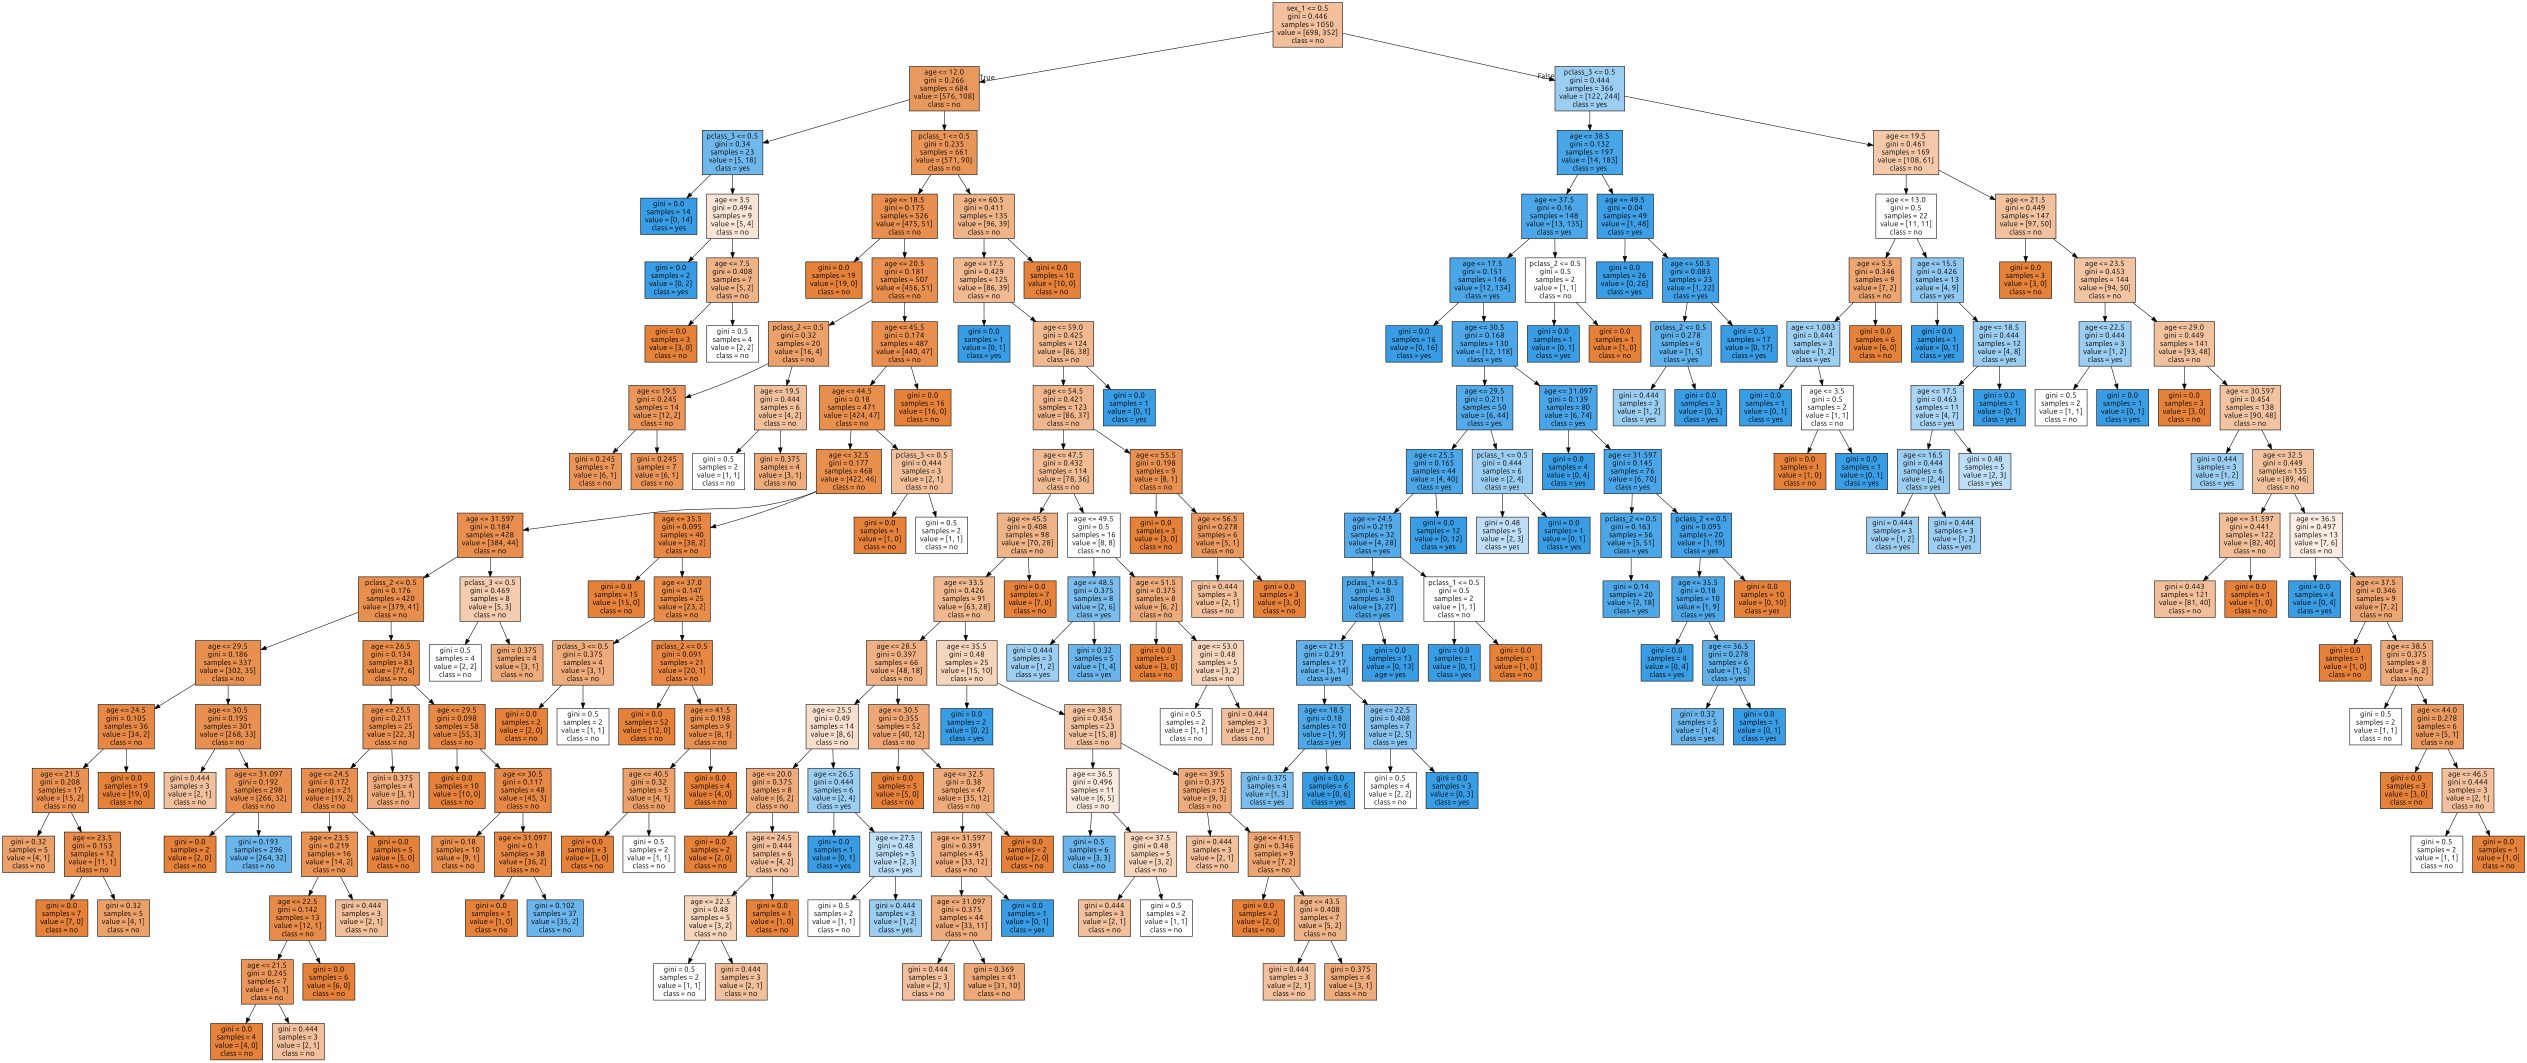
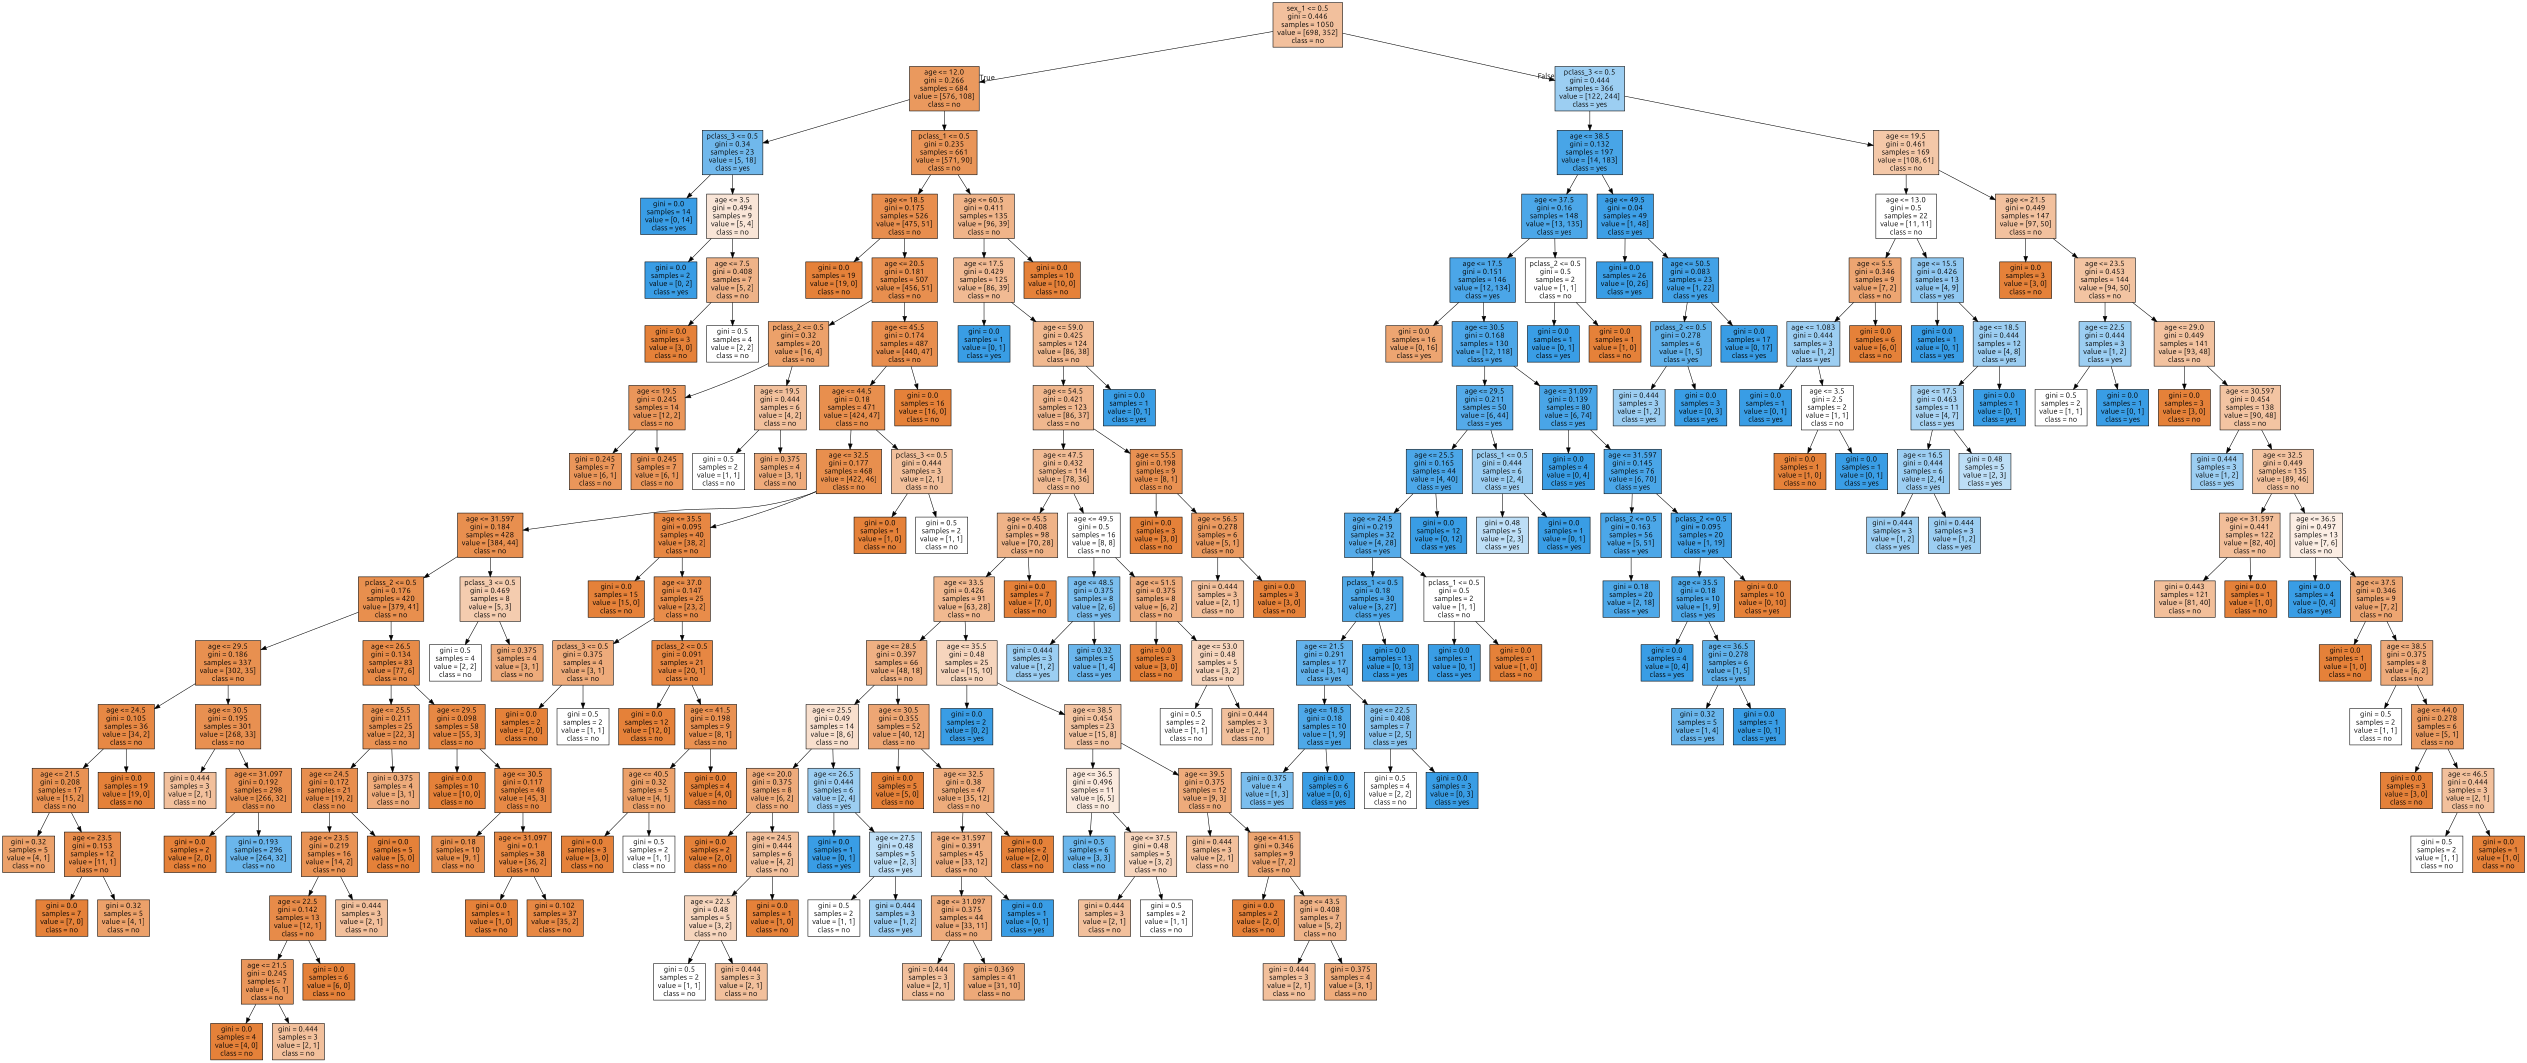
node "gini = 0.0 samples = 16 value = [0, 16] class = yes": fillcolor #399de5ff -> #e58139b6
node "gini = 0.5 samples = 17 value = [0, 17] class = yes": label "gini = 0.5 samples = 17 value = [0, 17] class = yes" -> "gini = 0.0 samples = 17 value = [0, 17] class = yes"
node "age <= 3.5 gini = 0.5 samples = 2 value = [1, 1] class = no": label "age <= 3.5 gini = 0.5 samples = 2 value = [1, 1] class = no" -> "age <= 3.5 gini = 2.5 samples = 2 value = [1, 1] class = no"
node "gini = 0.14 samples = 20 value = [2, 18] class = yes": label "gini = 0.14 samples = 20 value = [2, 18] class = yes" -> "gini = 0.18 samples = 20 value = [2, 18] class = yes"
node "gini = 0.0 samples = 13 value = [0, 13] age = yes": label "gini = 0.0 samples = 13 value = [0, 13] age = yes" -> "gini = 0.0 samples = 13 value = [0, 13] class = yes"
node "gini = 0.0 samples = 52 value = [12, 0] class = no": label "gini = 0.0 samples = 52 value = [12, 0] class = no" -> "gini = 0.0 samples = 12 value = [12, 0] class = no"
node "gini = 0.375 samples = 4 value = [1, 3] class = yes": label "gini = 0.375 samples = 4 value = [1, 3] class = yes" -> "gini = 0.375 value = 4 value = [1, 3] class = yes"
node "gini = 0.102 samples = 37 value = [35, 2] class = no": fillcolor #399de5bf -> #e58139f0
